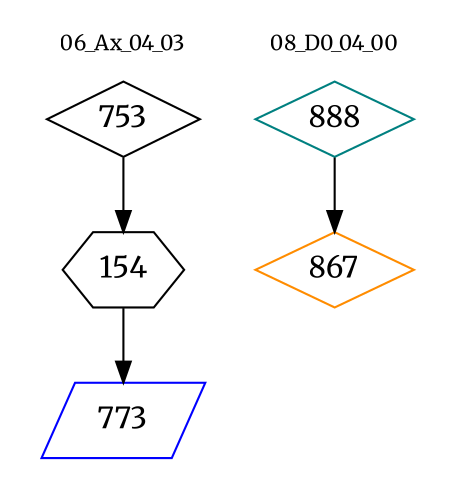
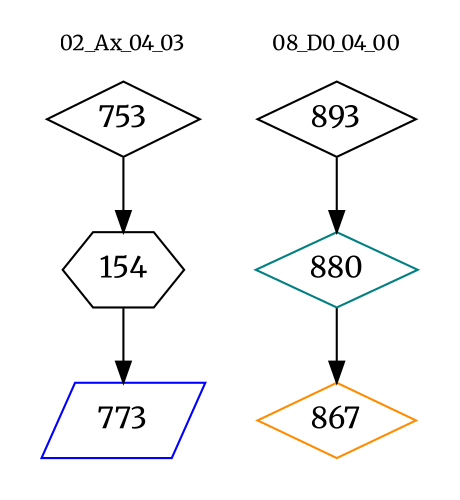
cluster "06_Ax_04_03": label "06_Ax_04_03" -> "02_Ax_04_03"
node "888": label "888" -> "880"
node "893": added
